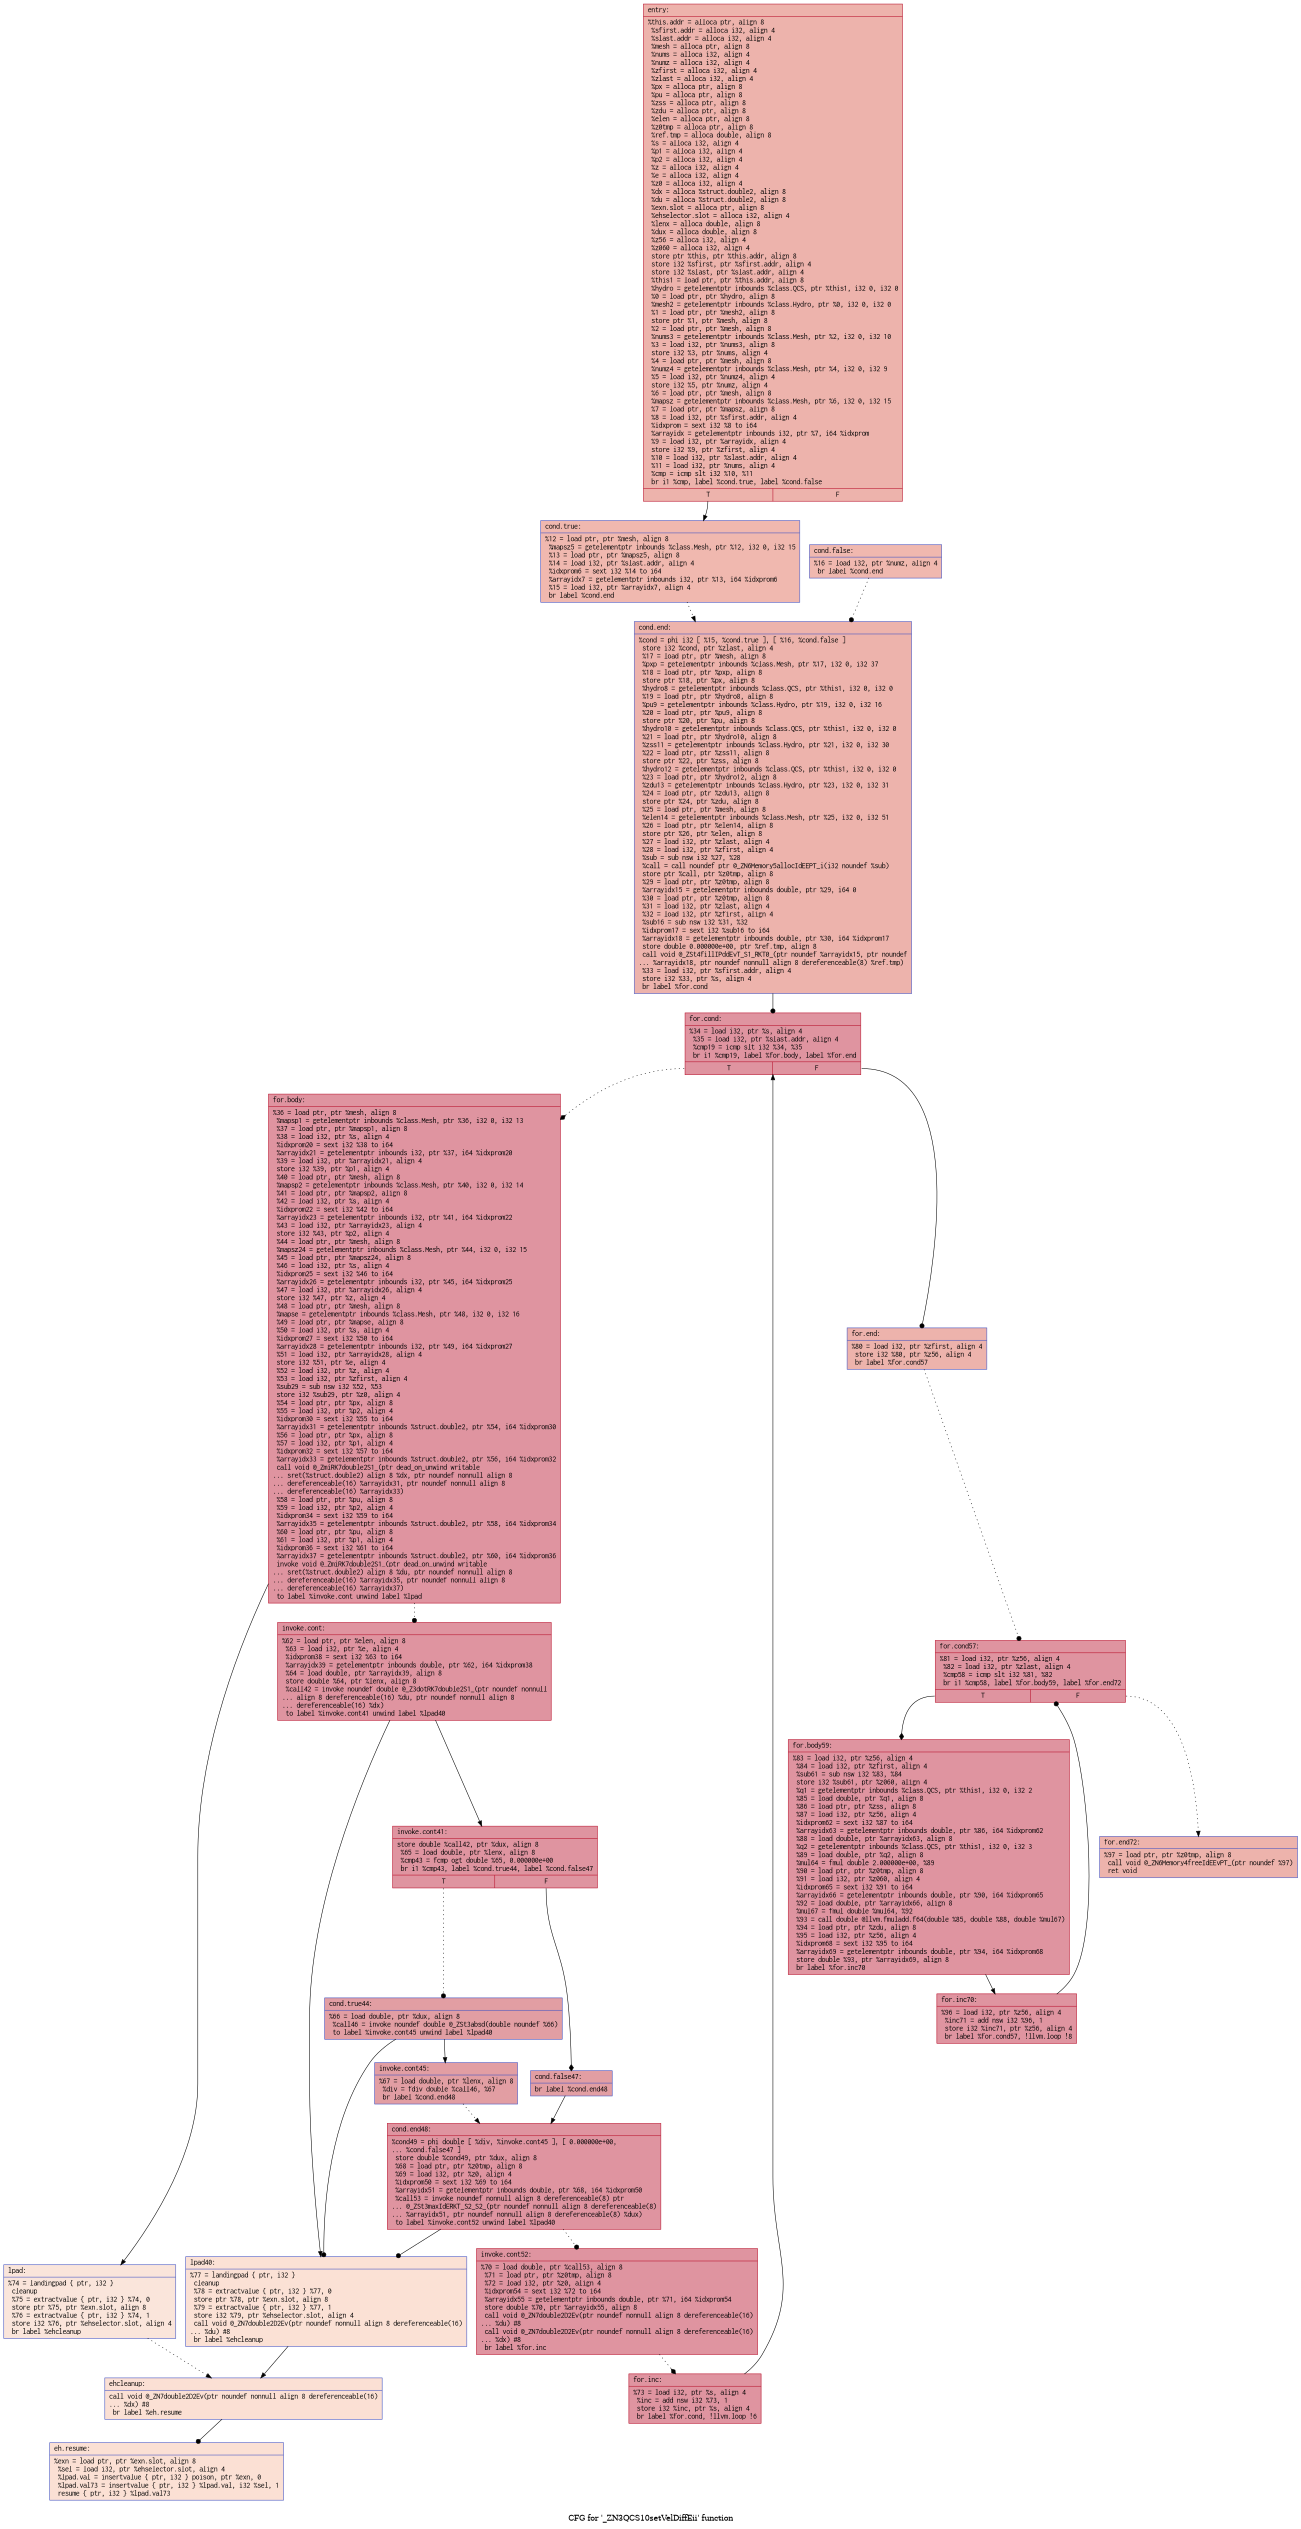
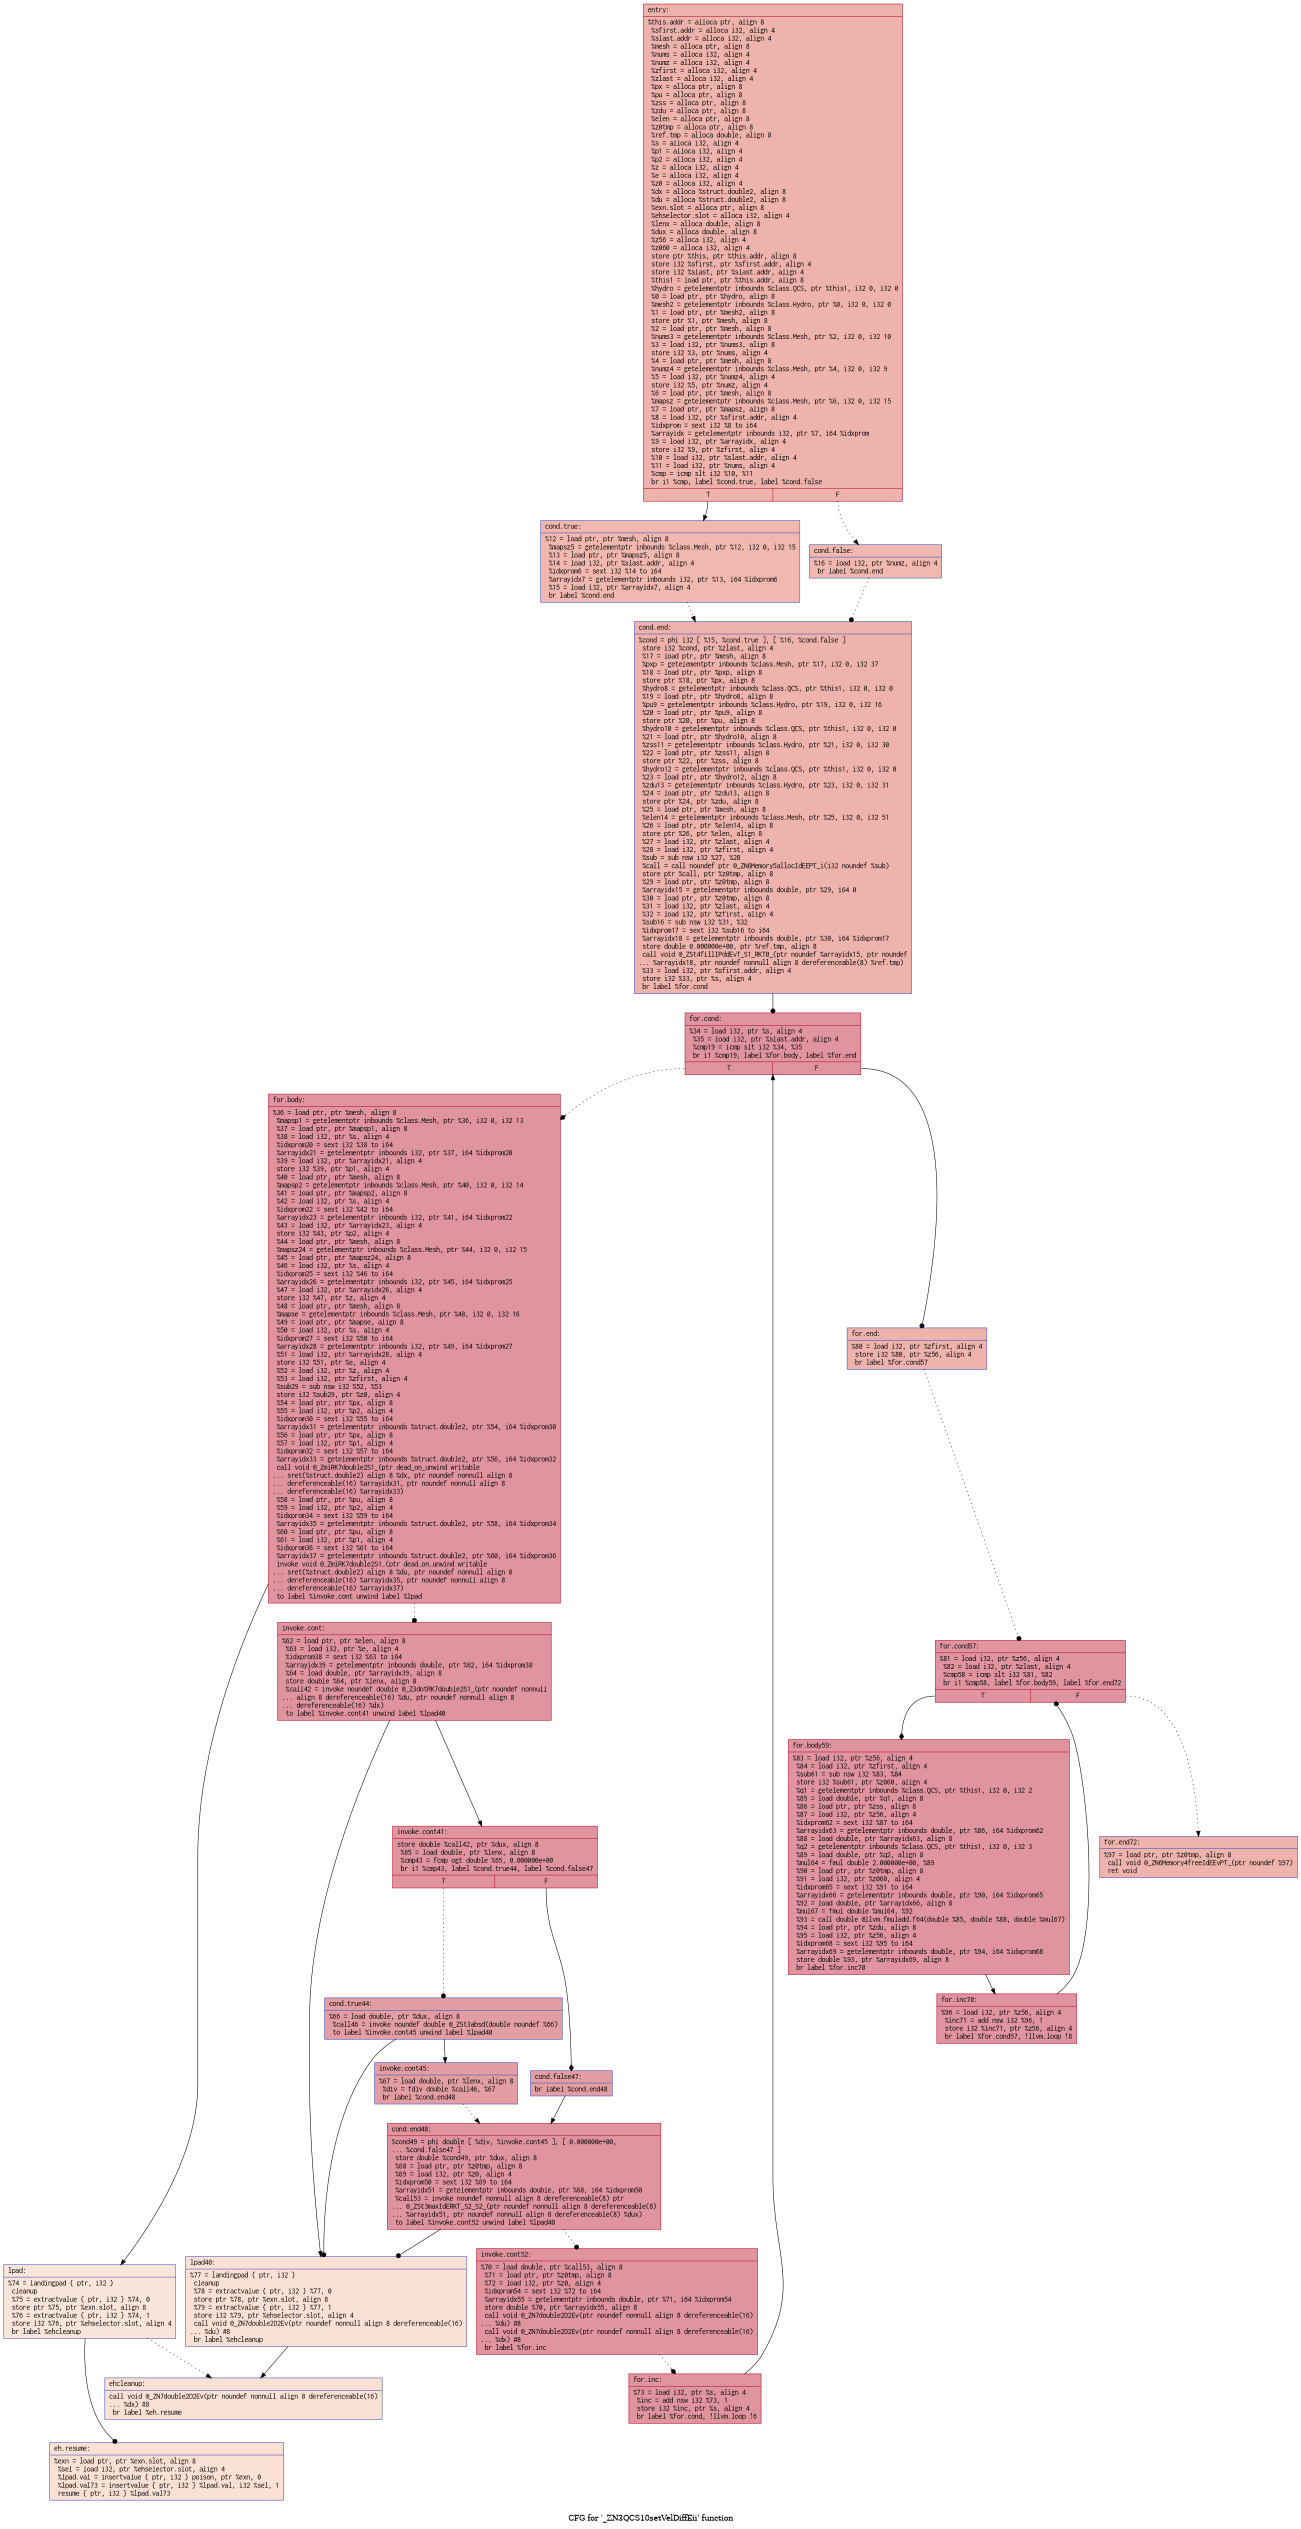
edge "entry:" -> "cond.false:": added
edge "ehcleanup:" -> "eh.resume:": now "lpad:" -> "eh.resume:"
